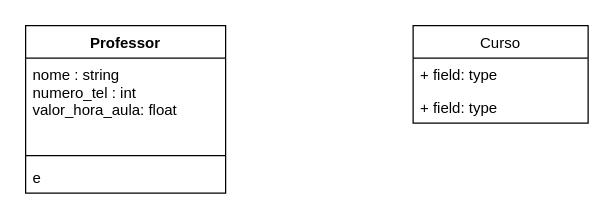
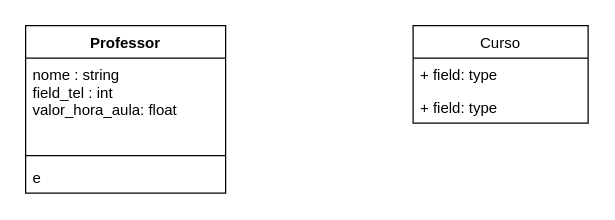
node "nome : string numero_tel : int valor_hora_aula: float": label "nome : string numero_tel : int valor_hora_aula: float" -> "nome : string field_tel : int valor_hora_aula: float"
